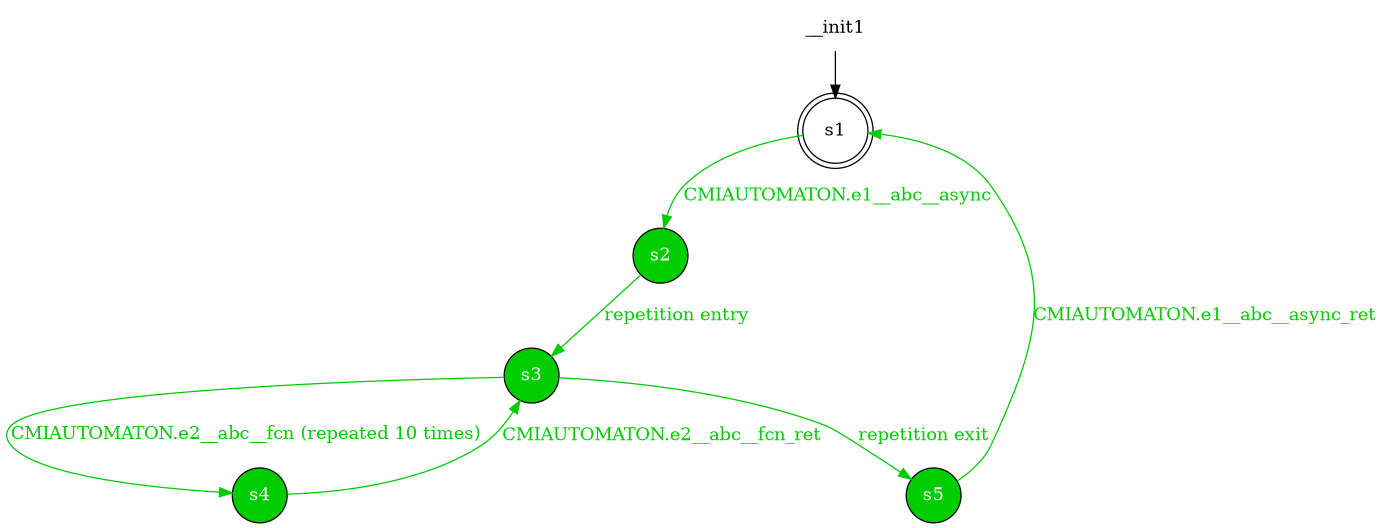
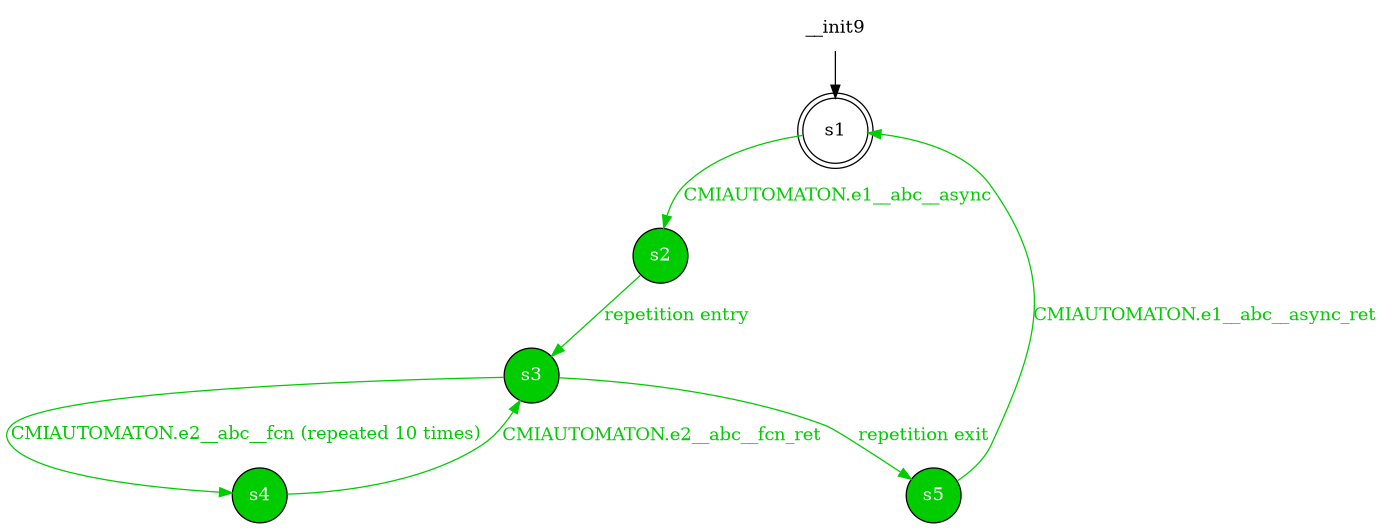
node "__init1": label "__init1" -> "__init9"
